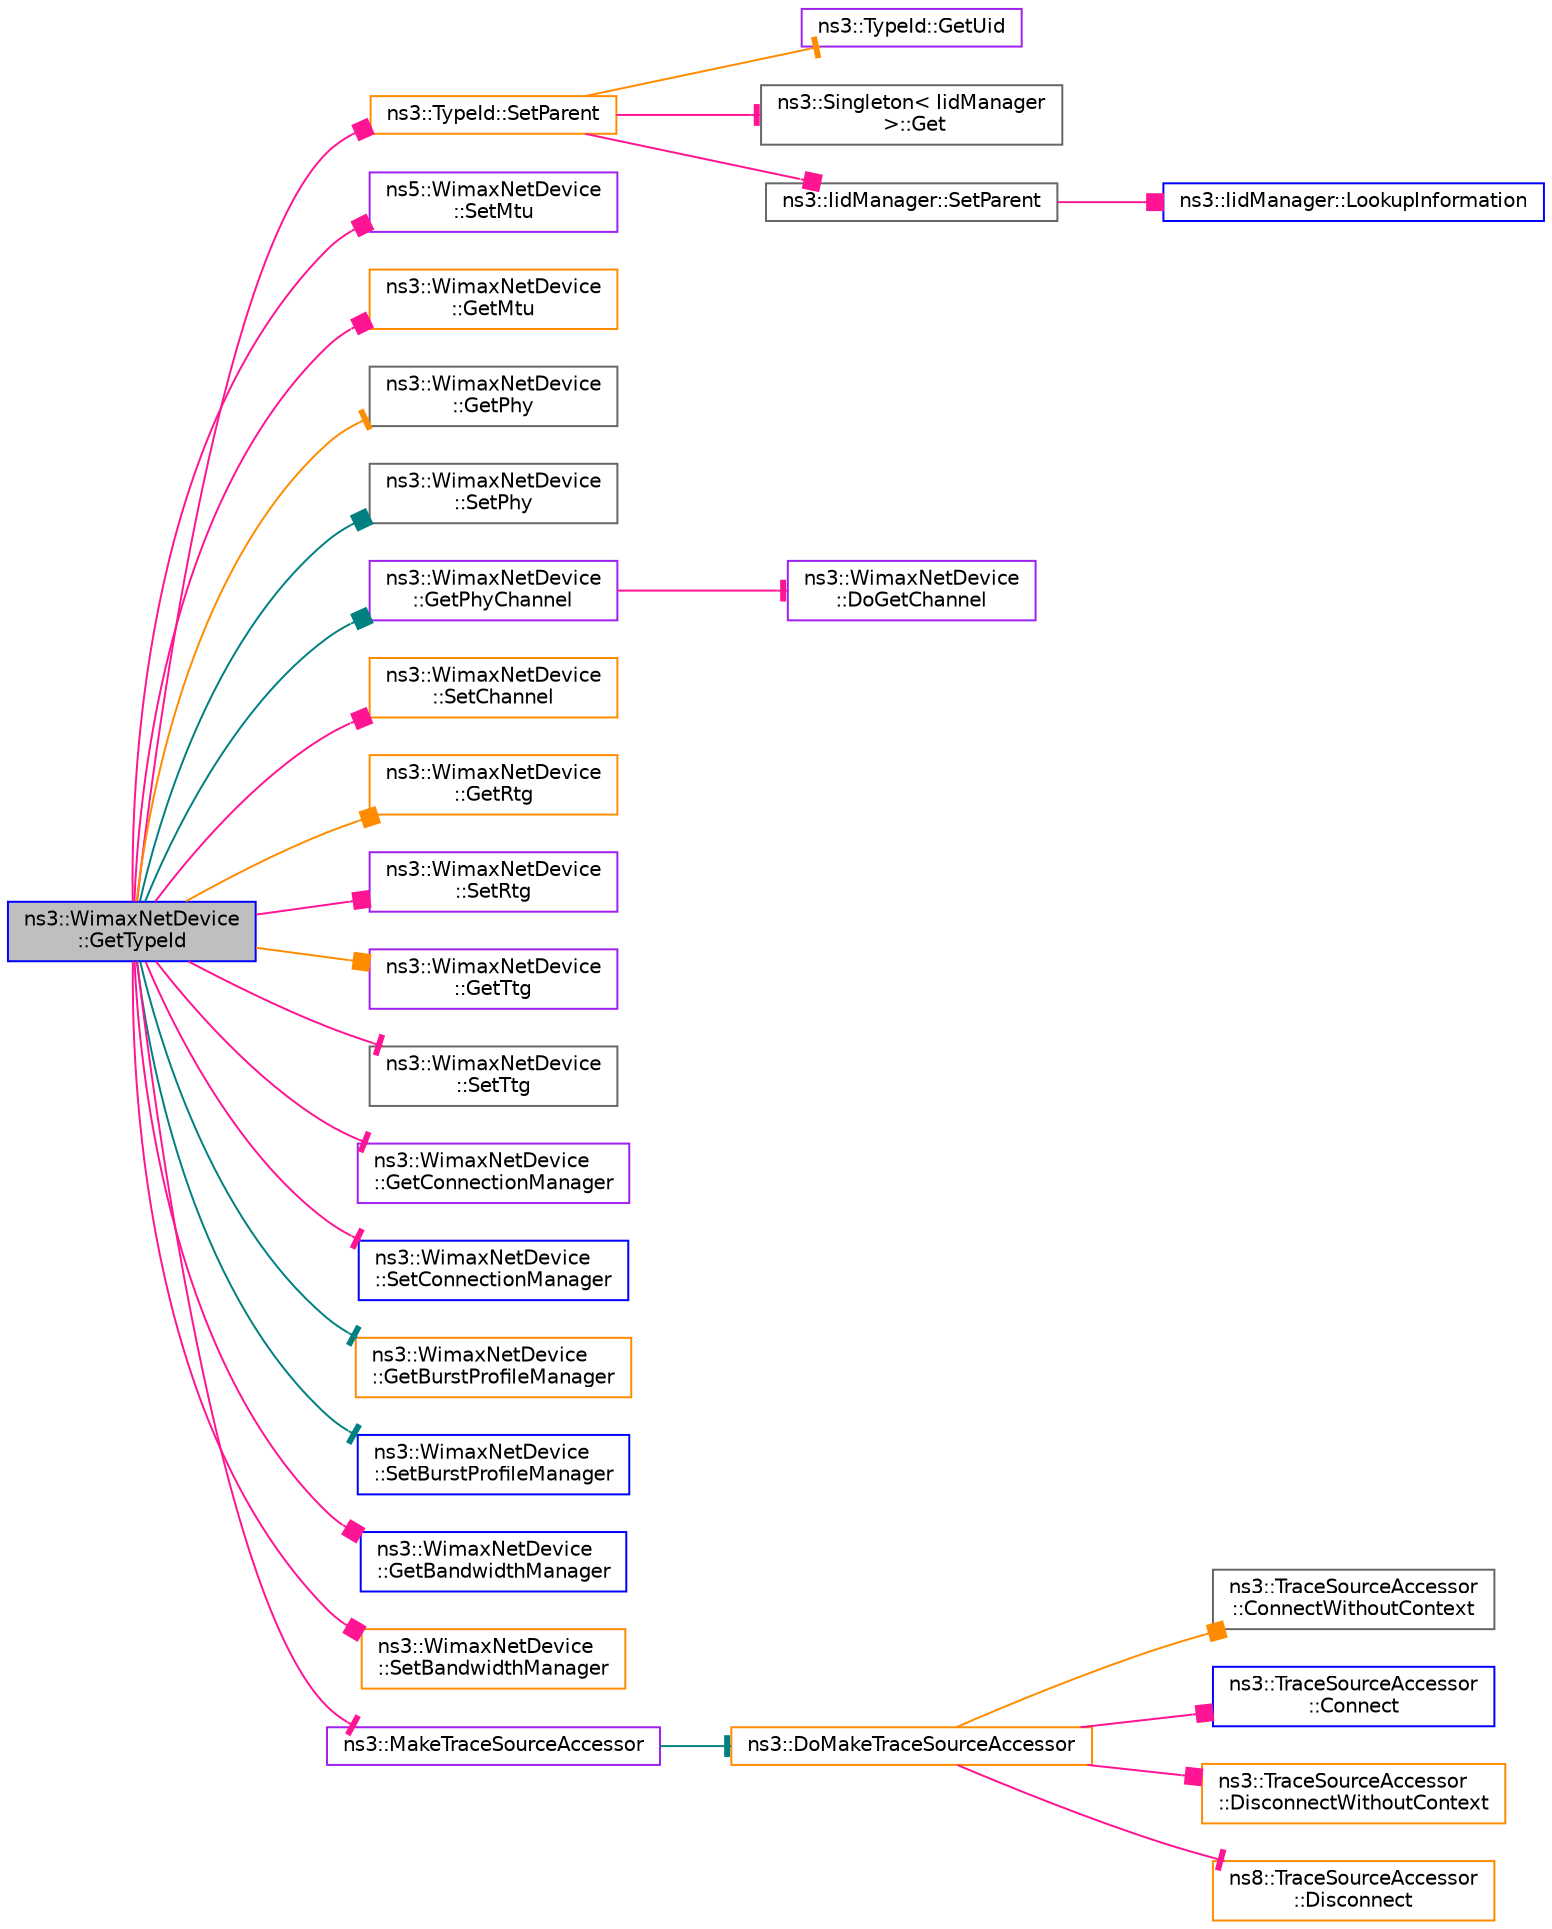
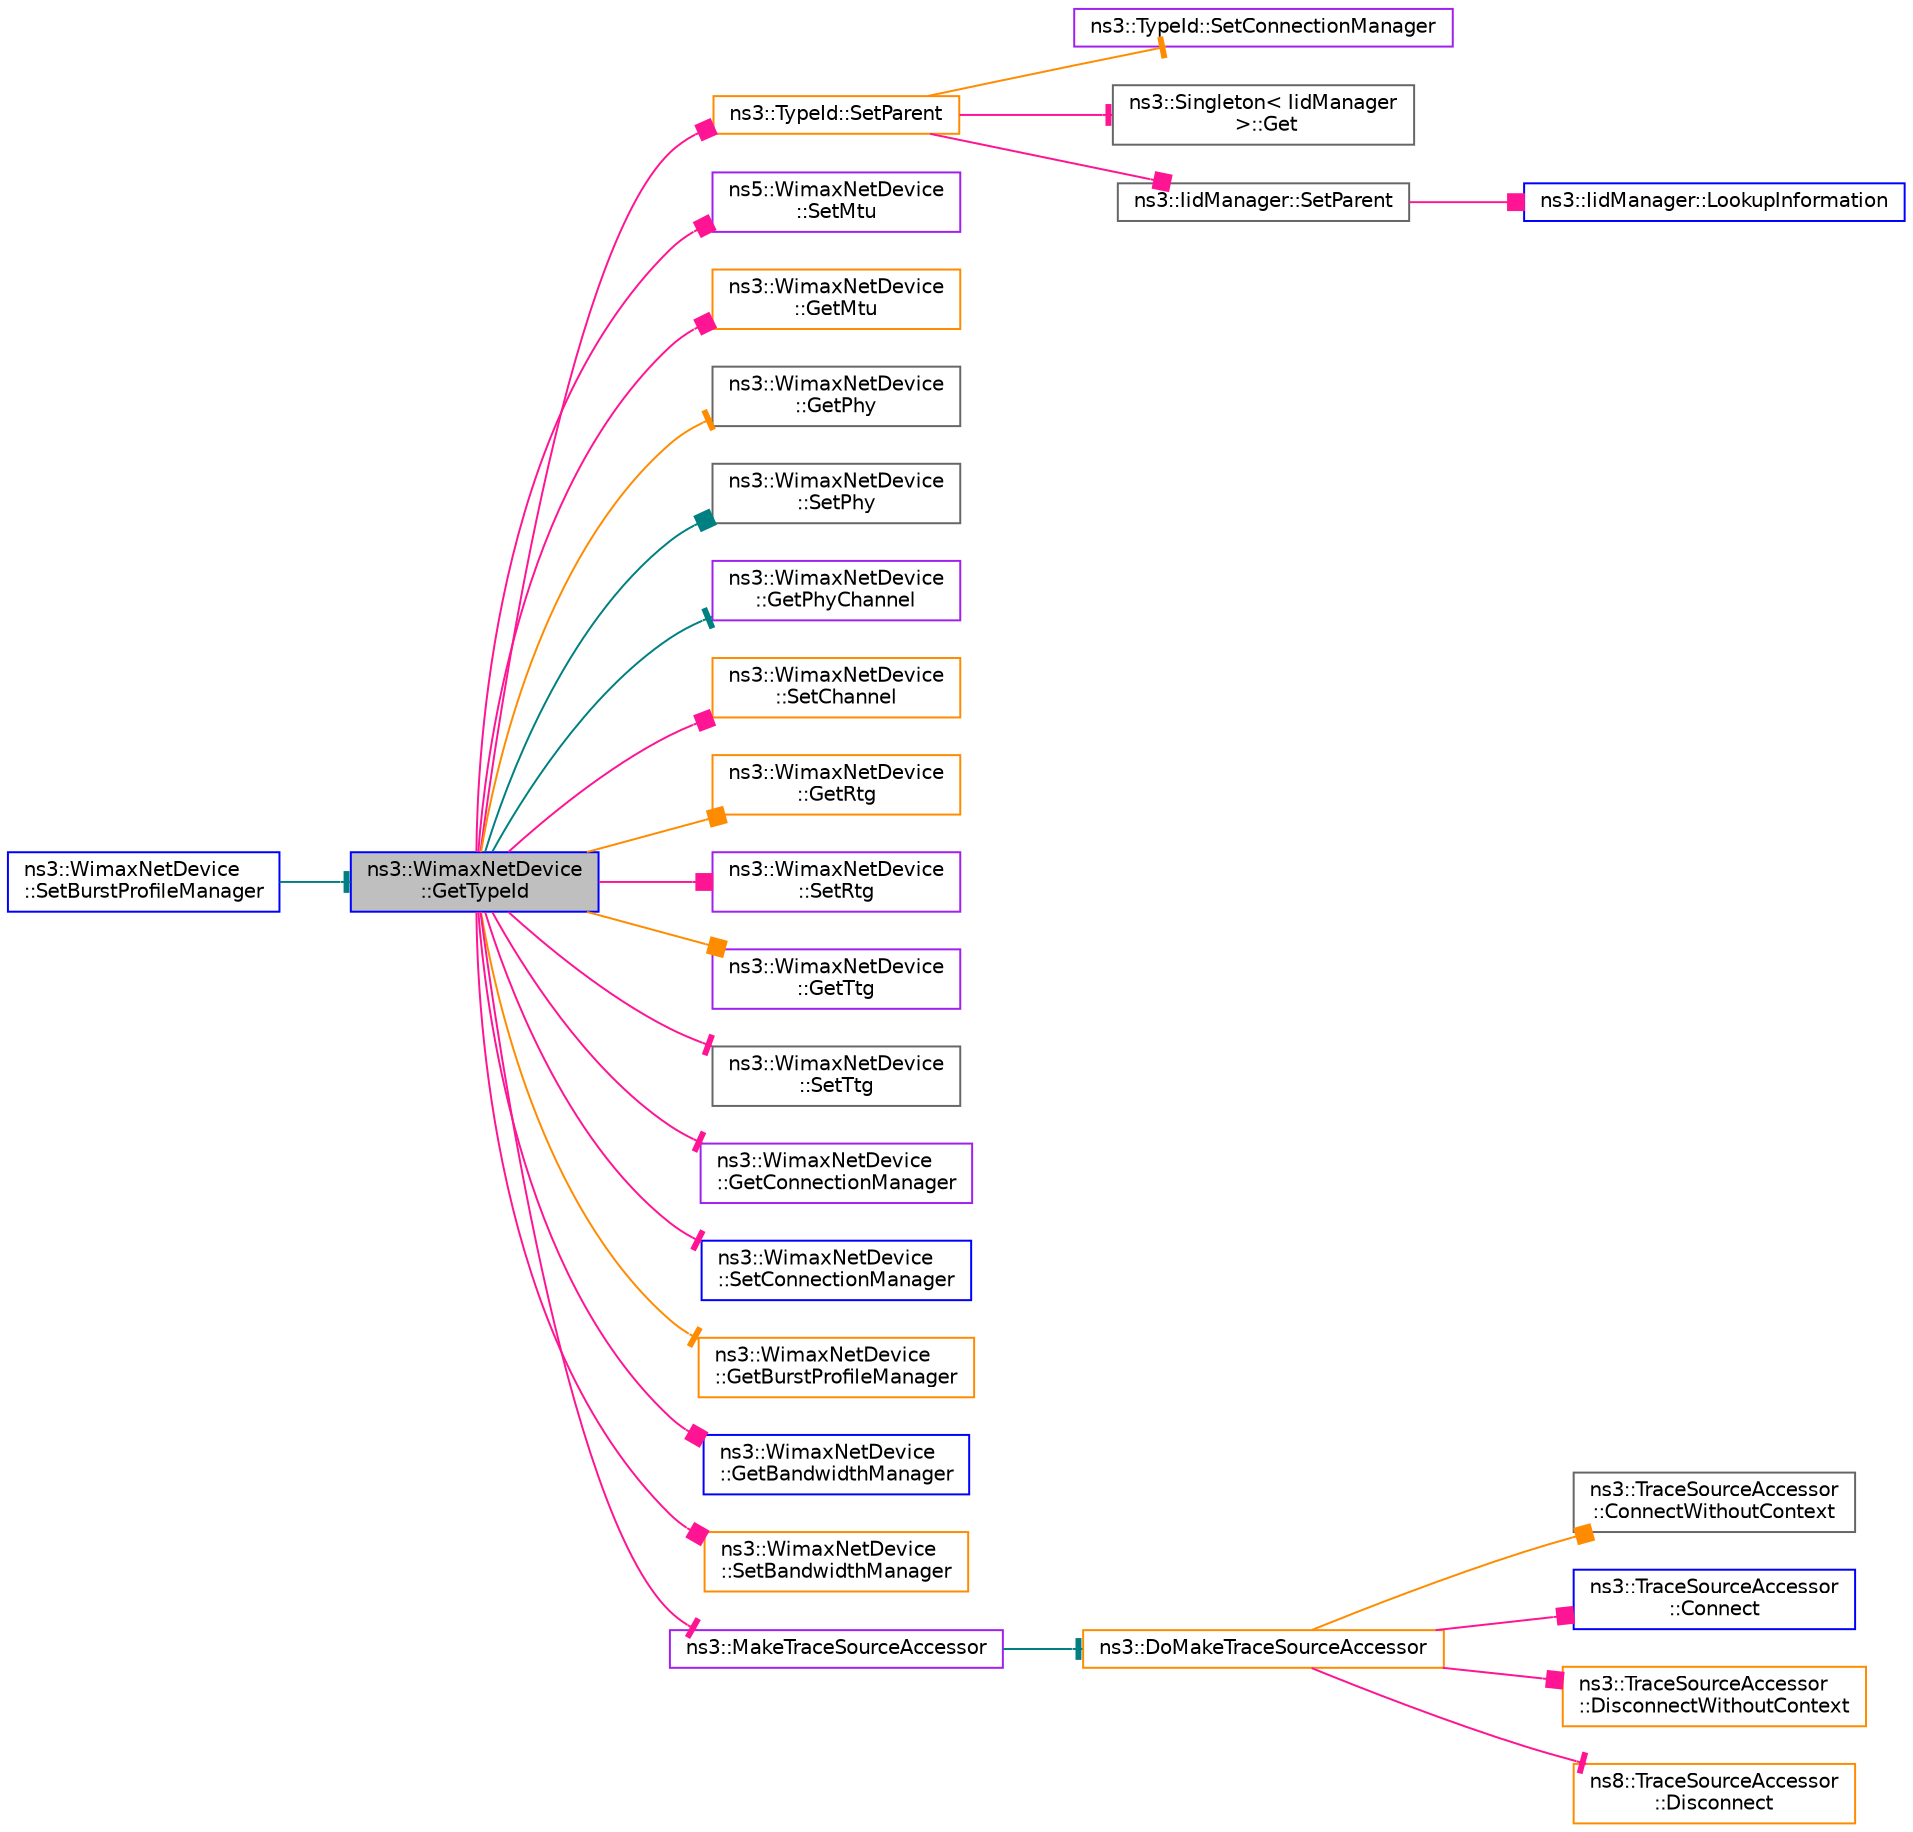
node "ns3::TypeId::GetUid": label "ns3::TypeId::GetUid" -> "ns3::TypeId::SetConnectionManager"
node "ns3::WimaxNetDevice ::DoGetChannel": removed
edge "ns3::WimaxNetDevice ::GetTypeId" -> "ns3::WimaxNetDevice ::GetPhyChannel": arrowhead box -> tee
edge "ns3::WimaxNetDevice ::GetTypeId" -> "ns3::WimaxNetDevice ::GetBurstProfileManager": color teal -> darkorange
edge "ns3::WimaxNetDevice ::GetTypeId" -> "ns3::WimaxNetDevice ::SetBurstProfileManager": reversed
